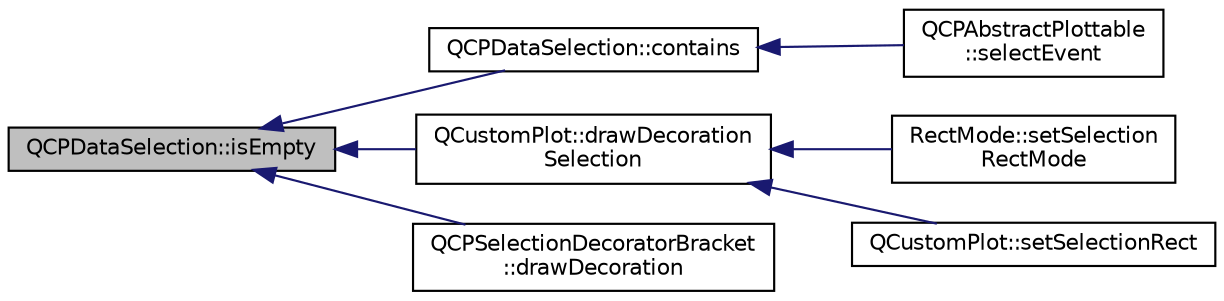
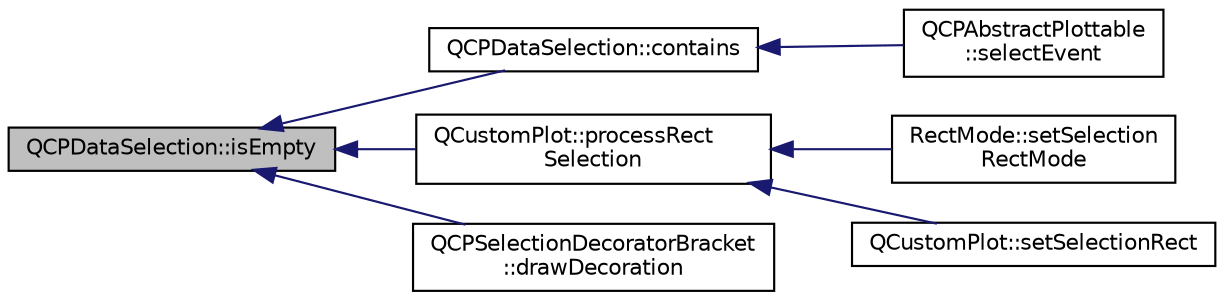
node "QCustomPlot::drawDecoration Selection": label "QCustomPlot::drawDecoration Selection" -> "QCustomPlot::processRect Selection"
